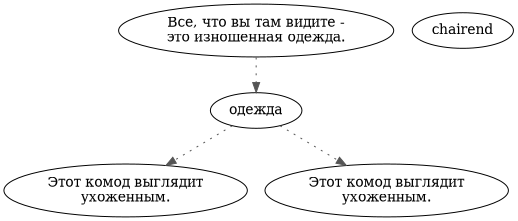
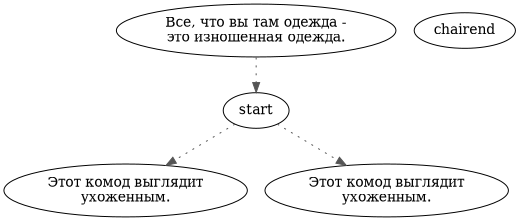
node "Все, что вы там видите - это изношенная одежда.": label "Все, что вы там видите - это изношенная одежда." -> "Все, что вы там одежда - это изношенная одежда."
node "одежда": label "одежда" -> "start"
